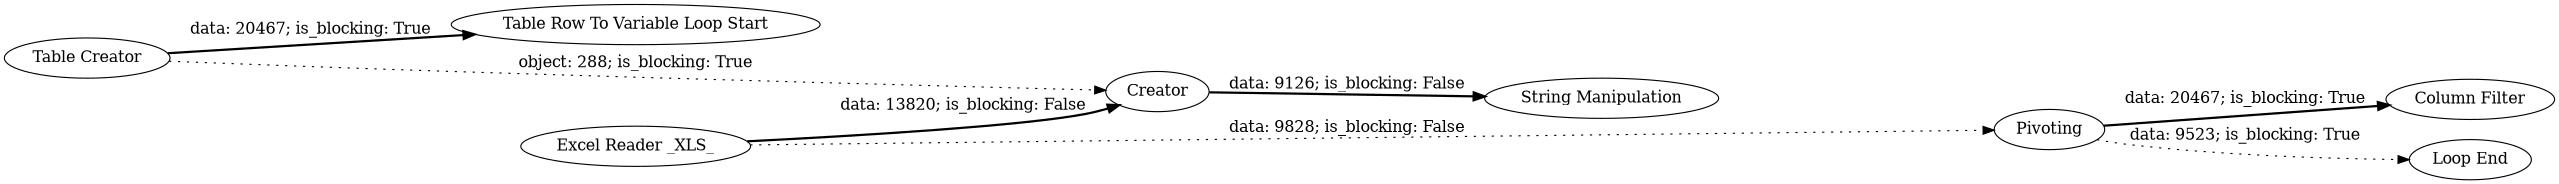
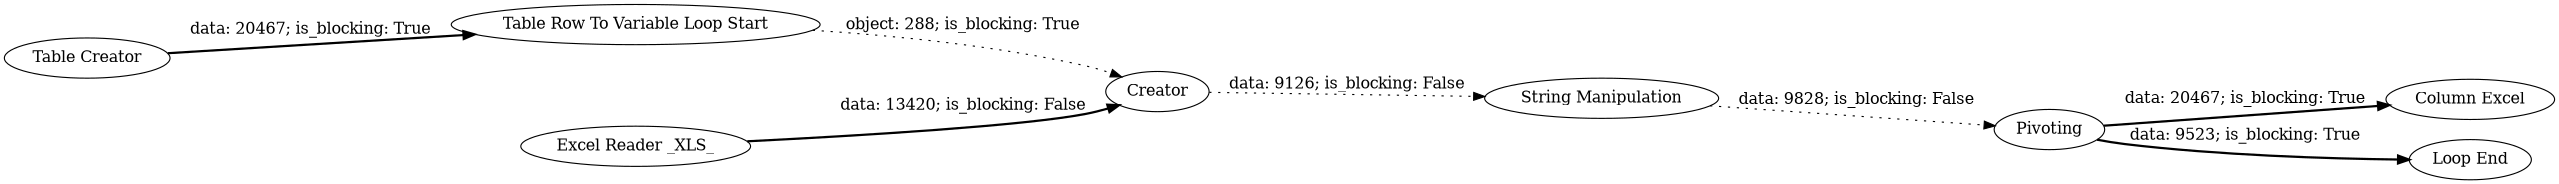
edge "Table Creator" -> "Creator": now "Table Row To Variable Loop Start" -> "Creator"
edge "Creator" -> "String Manipulation": style bold -> dotted
node "Column Filter": label "Column Filter" -> "Column Excel"
edge "Excel Reader _XLS_" -> "Creator": label "data: 13820; is_blocking: False" -> "data: 13420; is_blocking: False"
edge "Excel Reader _XLS_" -> "Pivoting": now "String Manipulation" -> "Pivoting"
edge "Pivoting" -> "Loop End": style dotted -> bold
